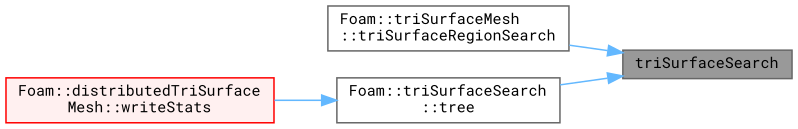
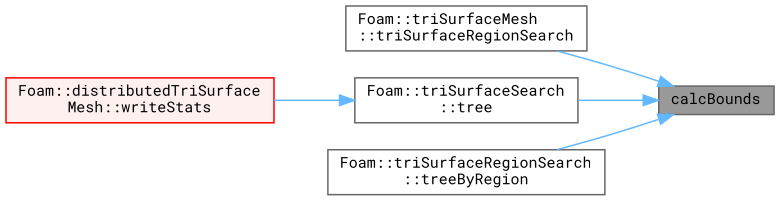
node "triSurfaceSearch": label "triSurfaceSearch" -> "calcBounds"
node "Foam::triSurfaceRegionSearch ::treeByRegion": added
